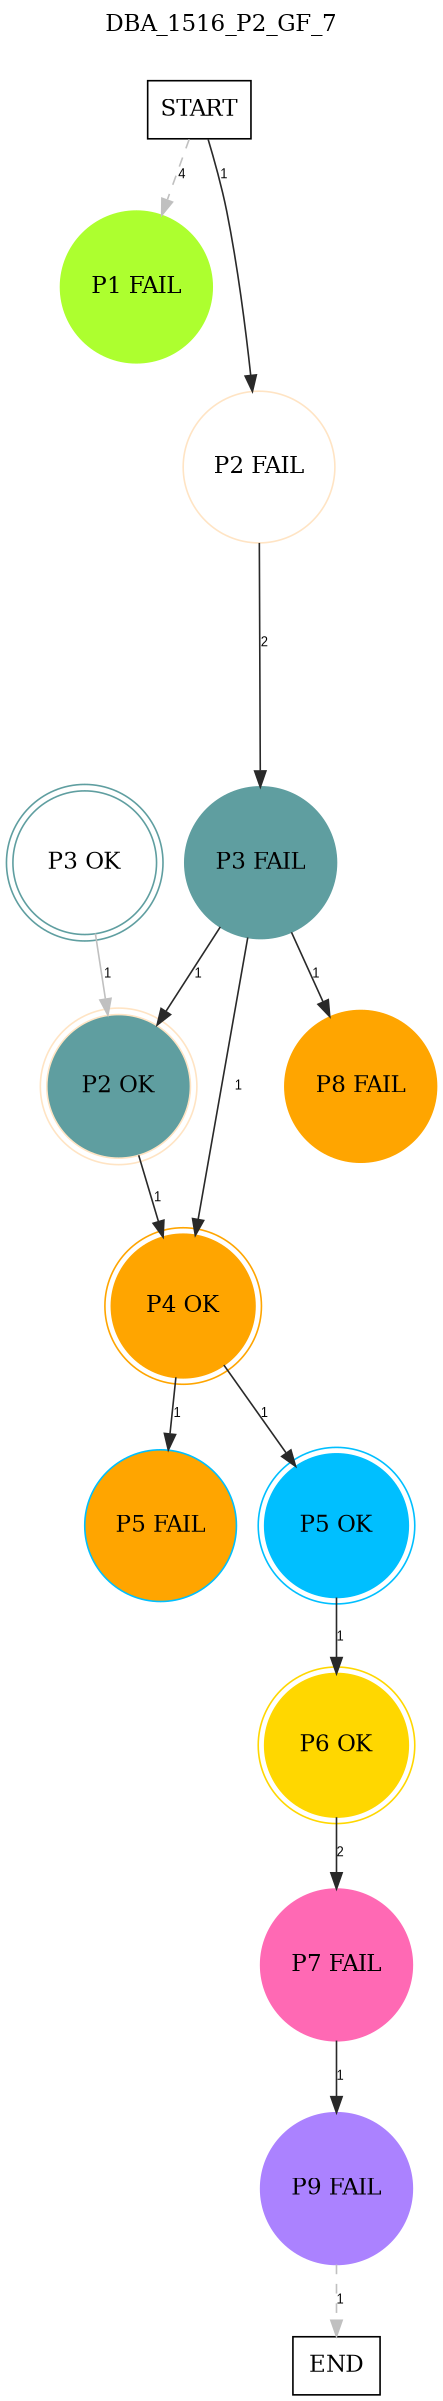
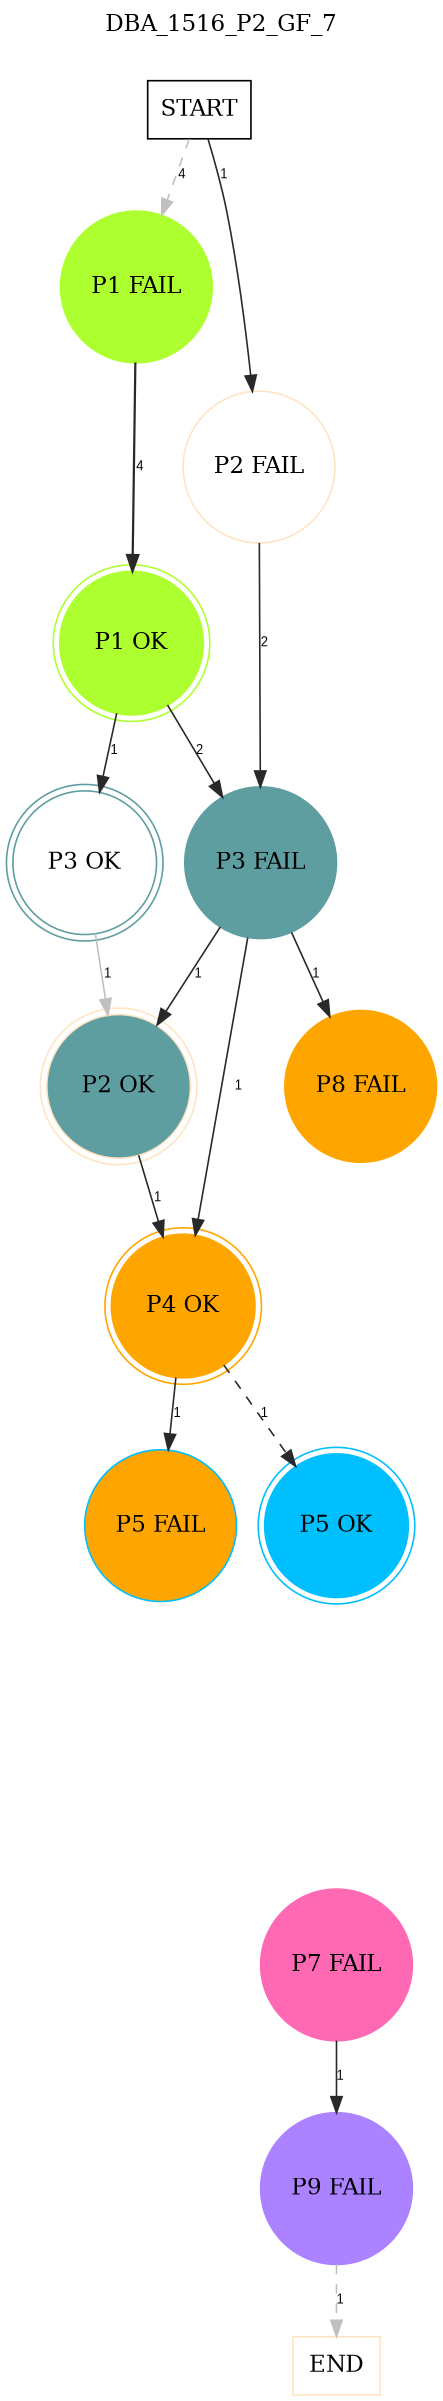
node "P1 OK": added
edge "P4 OK" -> "P5 OK": style solid -> dashed
node "P6 OK": removed
node "END": color black -> bisque
